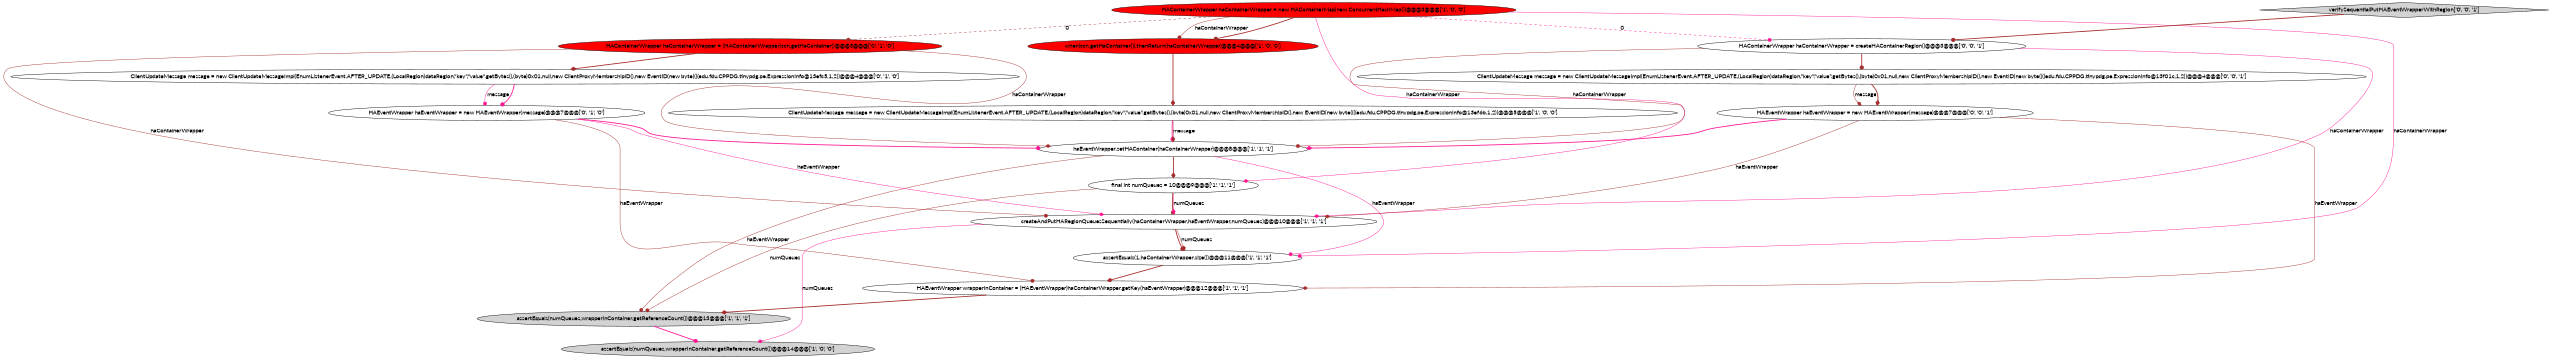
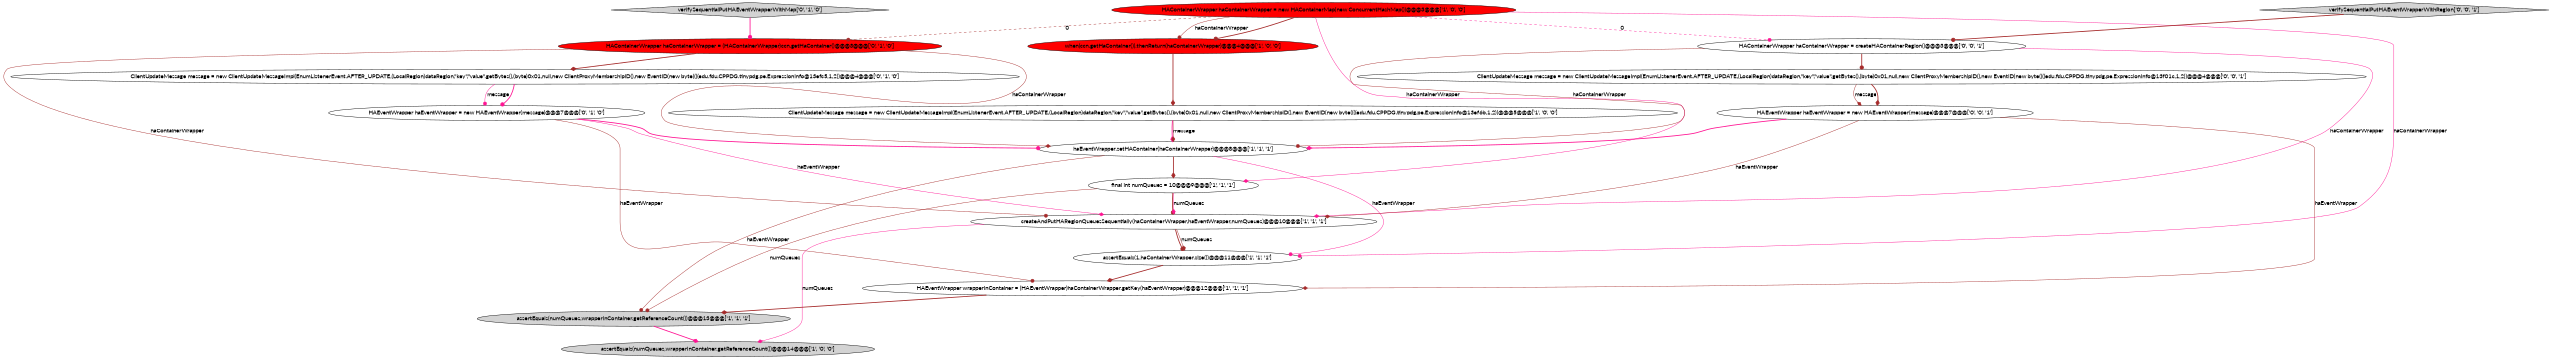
node "verifySequentialPutHAEventWrapperWithMap['0', '1', '0']": added
